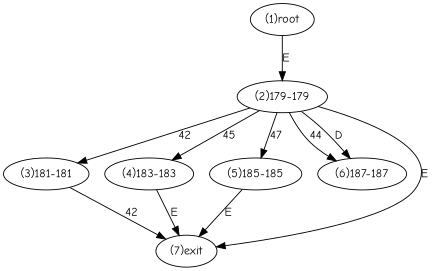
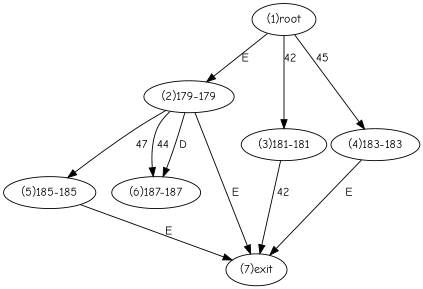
edge "(2)179-179" -> "(4)183-183": now "(1)root" -> "(4)183-183"
edge "(2)179-179" -> "(3)181-181": now "(1)root" -> "(3)181-181"
